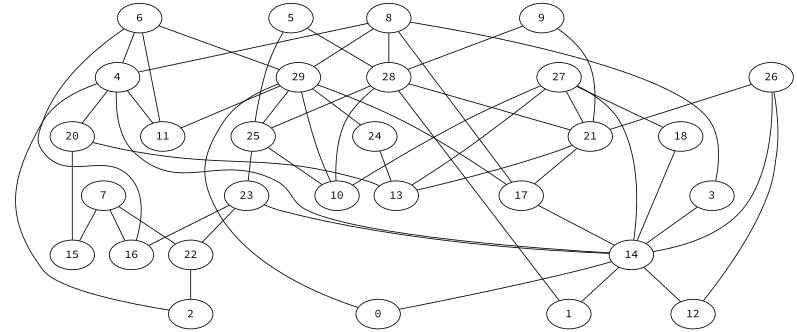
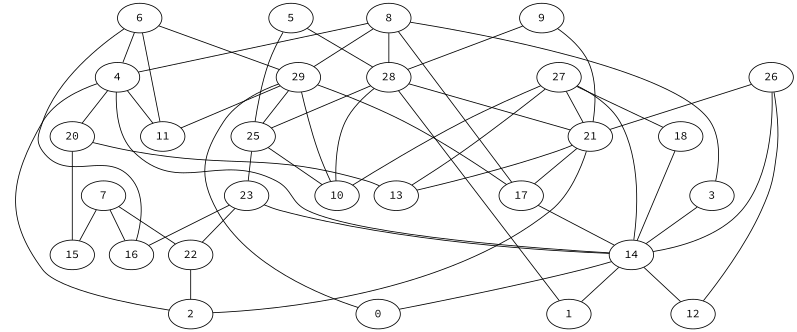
node "24": removed
edge "21" -- "2": added
